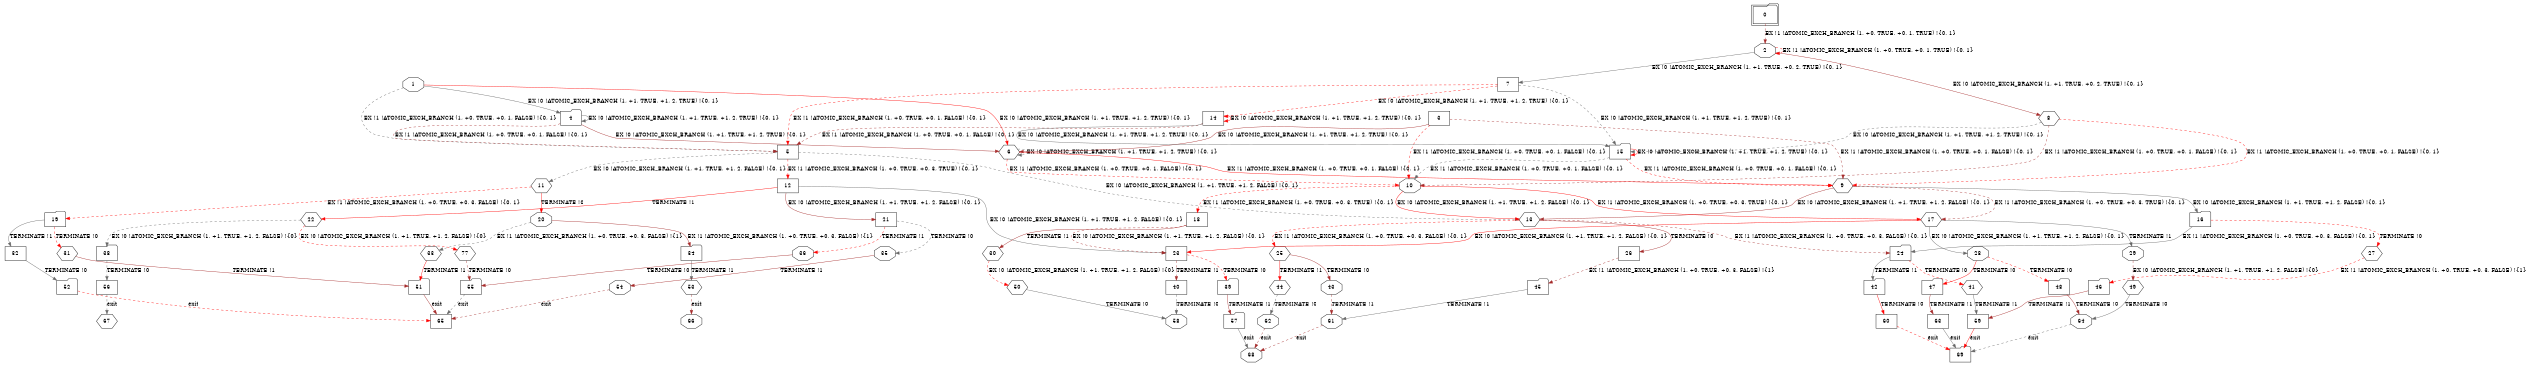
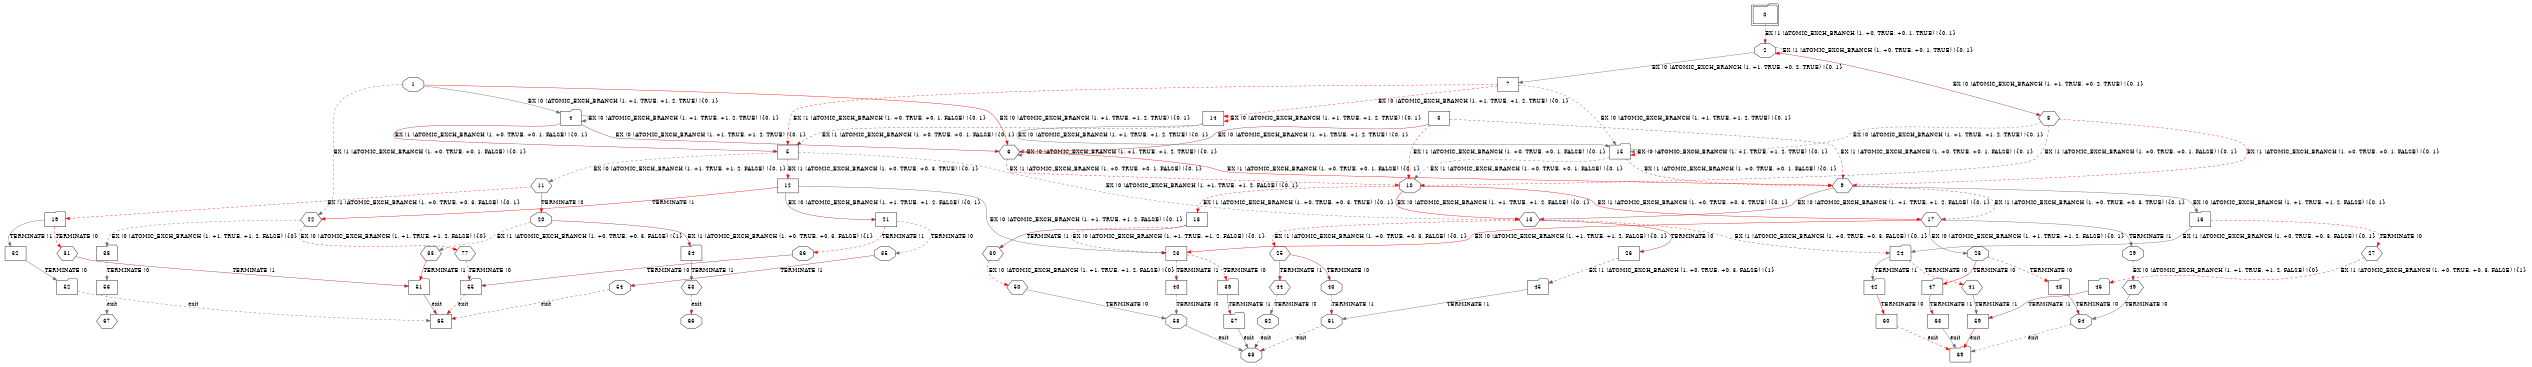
edge "4" -> "5": style dashed -> solid
edge "1" -> "5": now "1" -> "22"
edge "55" -> "65": color gray40 -> red
edge "52" -> "65": color red -> gray40
edge "58" -> "68": added, label "exit"
